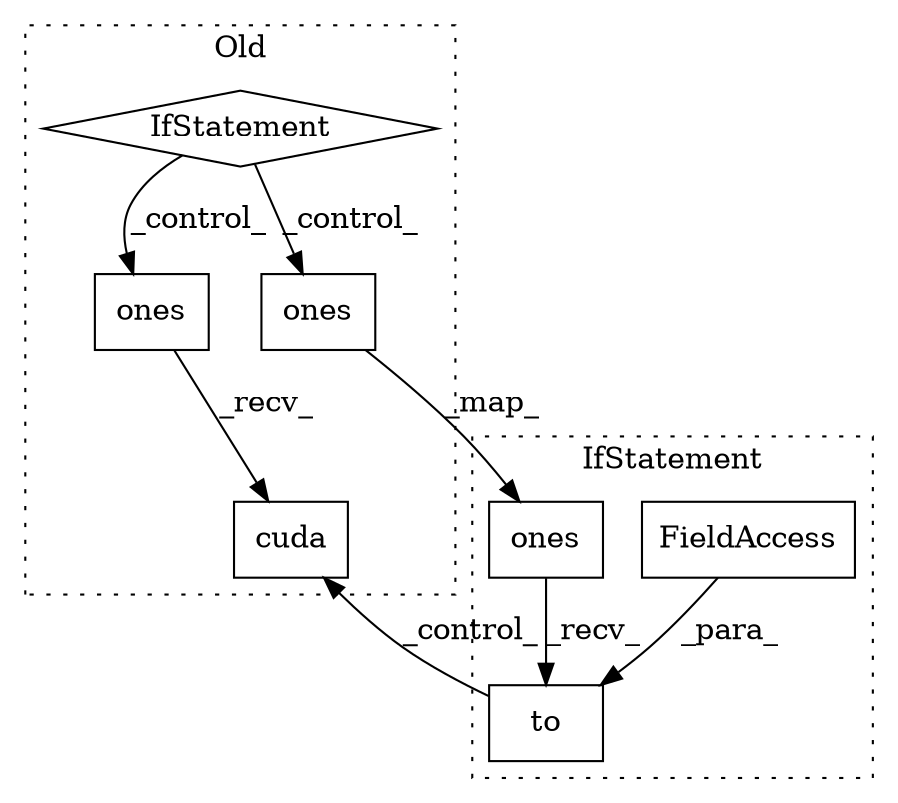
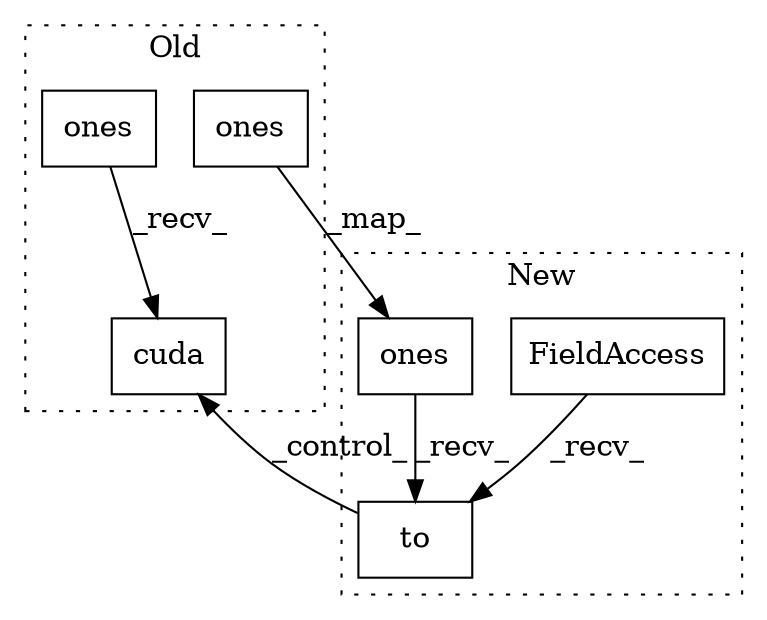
node "IfStatement": removed
cluster "IfStatement": label "IfStatement" -> "New"
edge "FieldAccess" -> "to": label "_para_" -> "_recv_"
